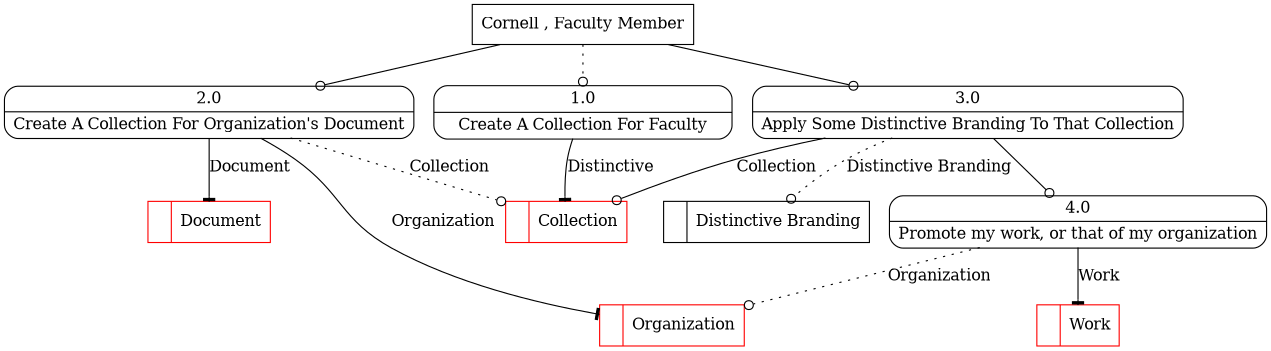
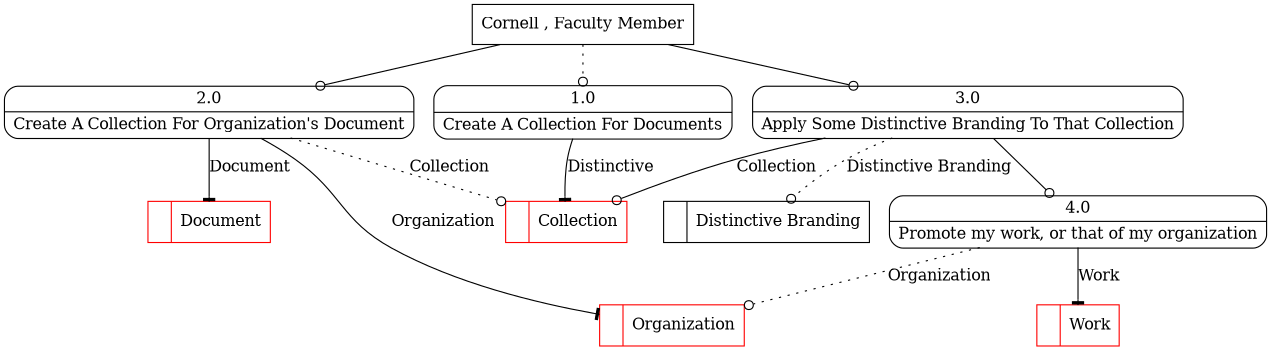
node "1.0": text "Create A Collection For Faculty" -> "Create A Collection For Documents"
